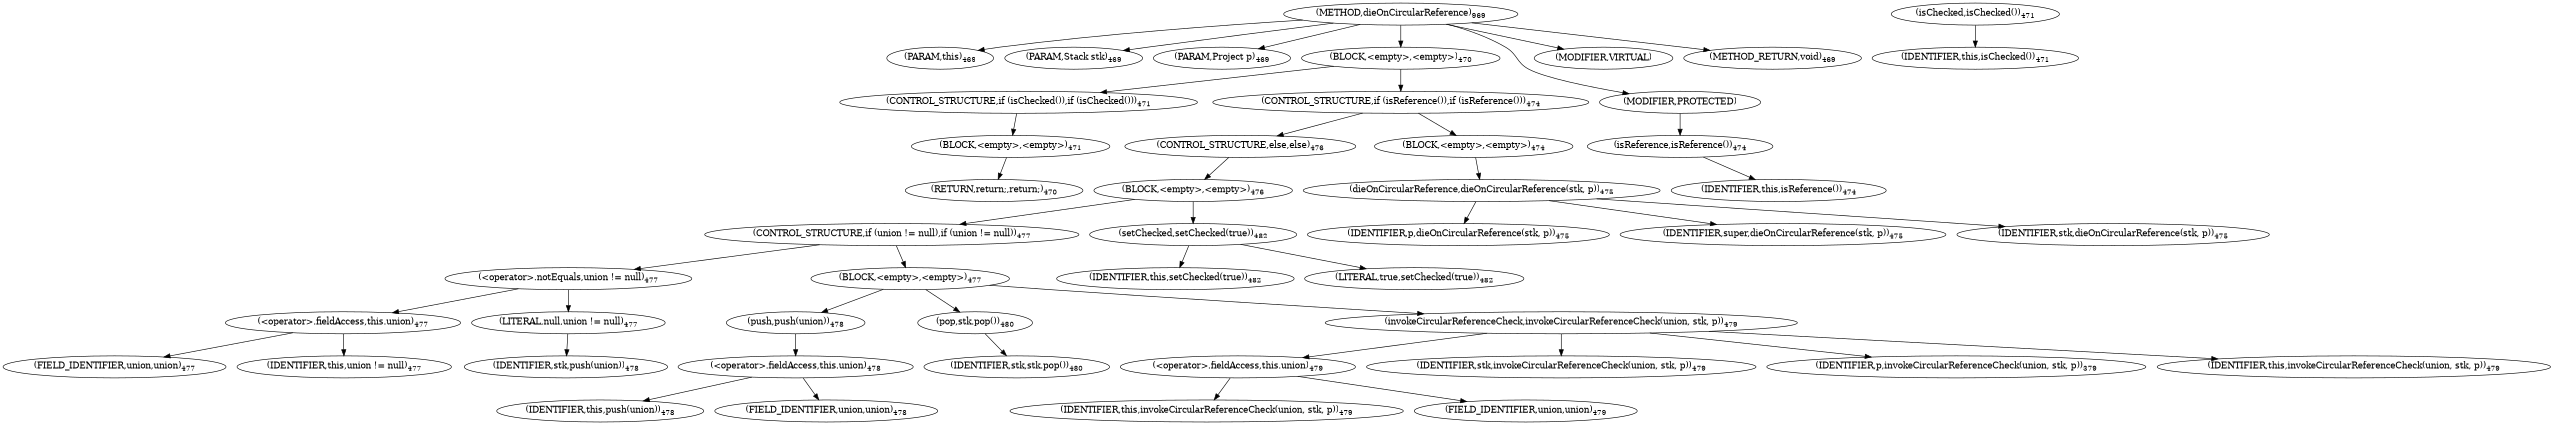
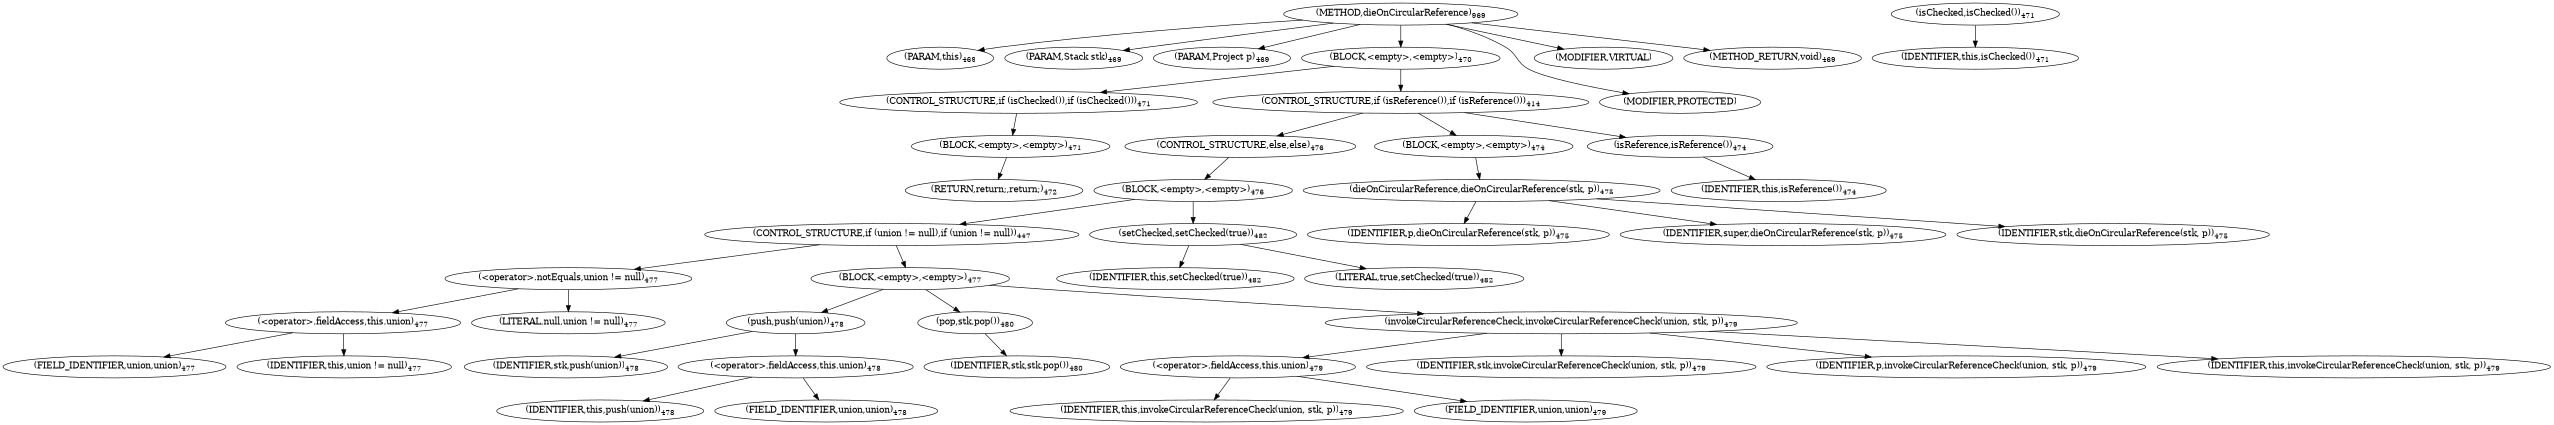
node "(CONTROL_STRUCTURE,if (isReference()),if (isReference()))": text "474" -> "414"
edge "(MODIFIER,PROTECTED)" -> "(isReference,isReference())": now "(CONTROL_STRUCTURE,if (isReference()),if (isReference()))" -> "(isReference,isReference())"
node "(RETURN,return;,return;)": text "470" -> "472"
node "(CONTROL_STRUCTURE,if (union != null),if (union != null))": text "477" -> "447"
edge "(LITERAL,null,union != null)" -> "(IDENTIFIER,stk,push(union))": now "(push,push(union))" -> "(IDENTIFIER,stk,push(union))"
node "(IDENTIFIER,p,invokeCircularReferenceCheck(union, stk, p))": text "379" -> "479"
